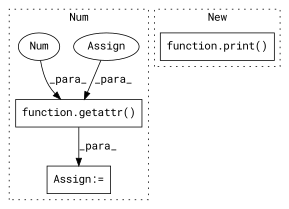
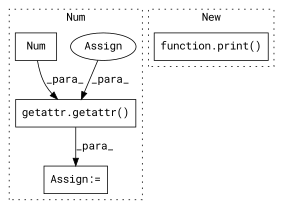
node "Num": shape ellipse -> box
node "function.getattr()": label "function.getattr()" -> "getattr.getattr()"
